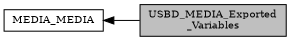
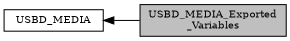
node "MEDIA_MEDIA": label "MEDIA_MEDIA" -> "USBD_MEDIA"
